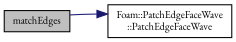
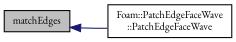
edge "matchEdges" -> "Foam::PatchEdgeFaceWave ::PatchEdgeFaceWave": reversed
